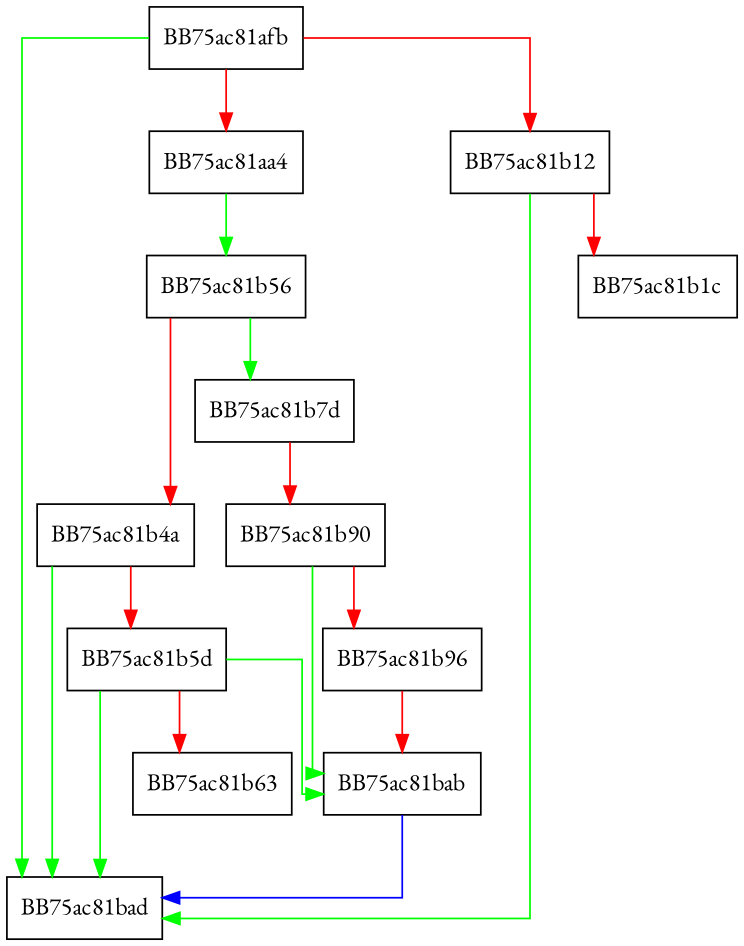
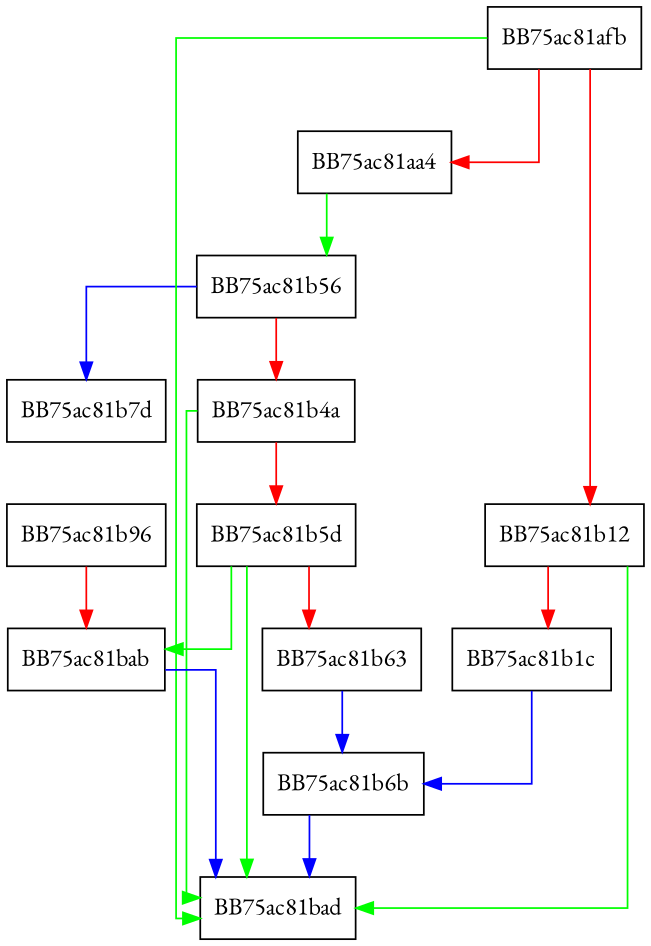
edge "BB75ac81b56" -> "BB75ac81b7d": color green -> blue
node "BB75ac81b90": removed
node "BB75ac81b6b": added
